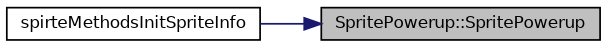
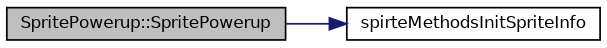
edge "spirteMethodsInitSpriteInfo" -> "SpritePowerup::SpritePowerup": reversed
